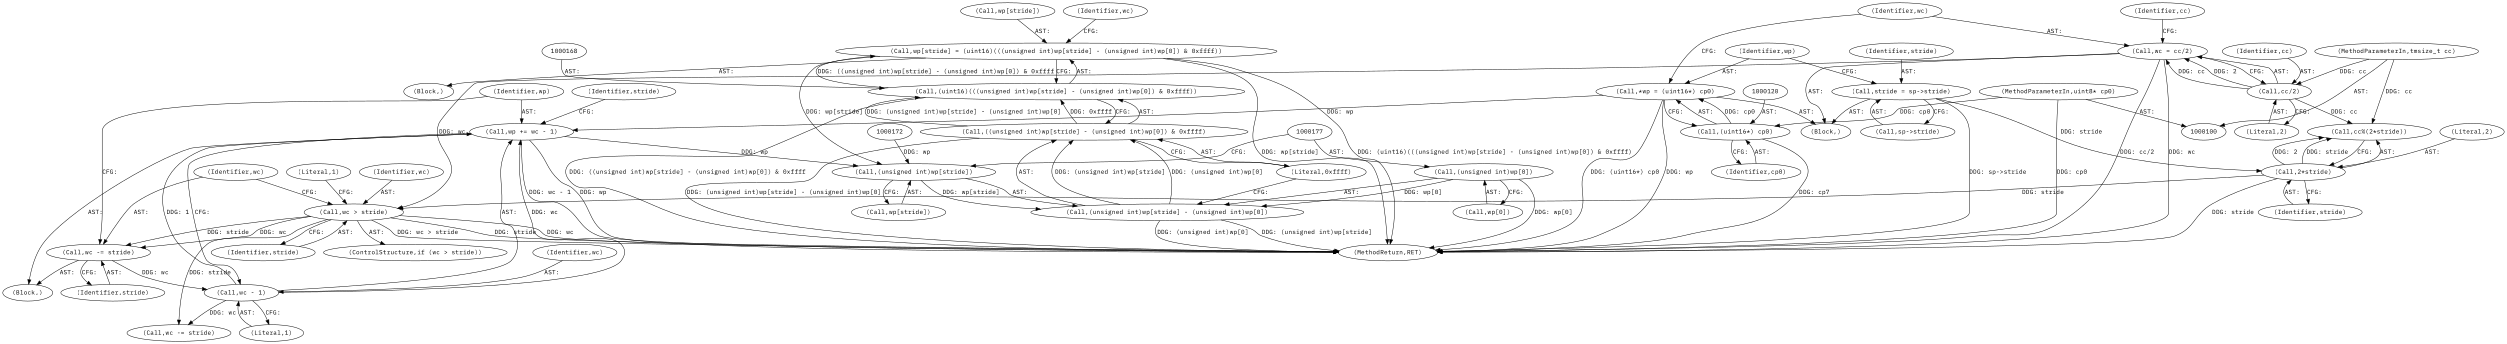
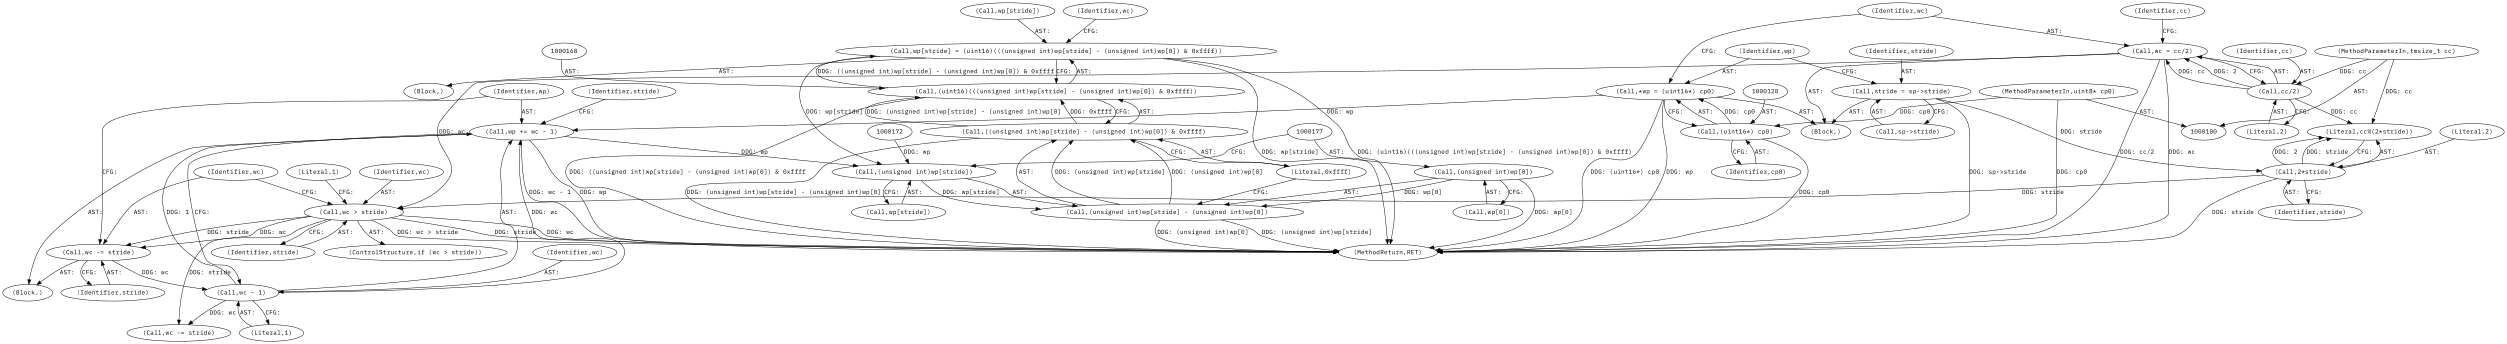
node "(Call,cc%(2*stride))": label "(Call,cc%(2*stride))" -> "(Literal,cc%(2*stride))"
edge "(Call,(uint16*) cp0)" -> "(MethodReturn,RET)": label "DDG: cp7" -> "DDG: cp0"
